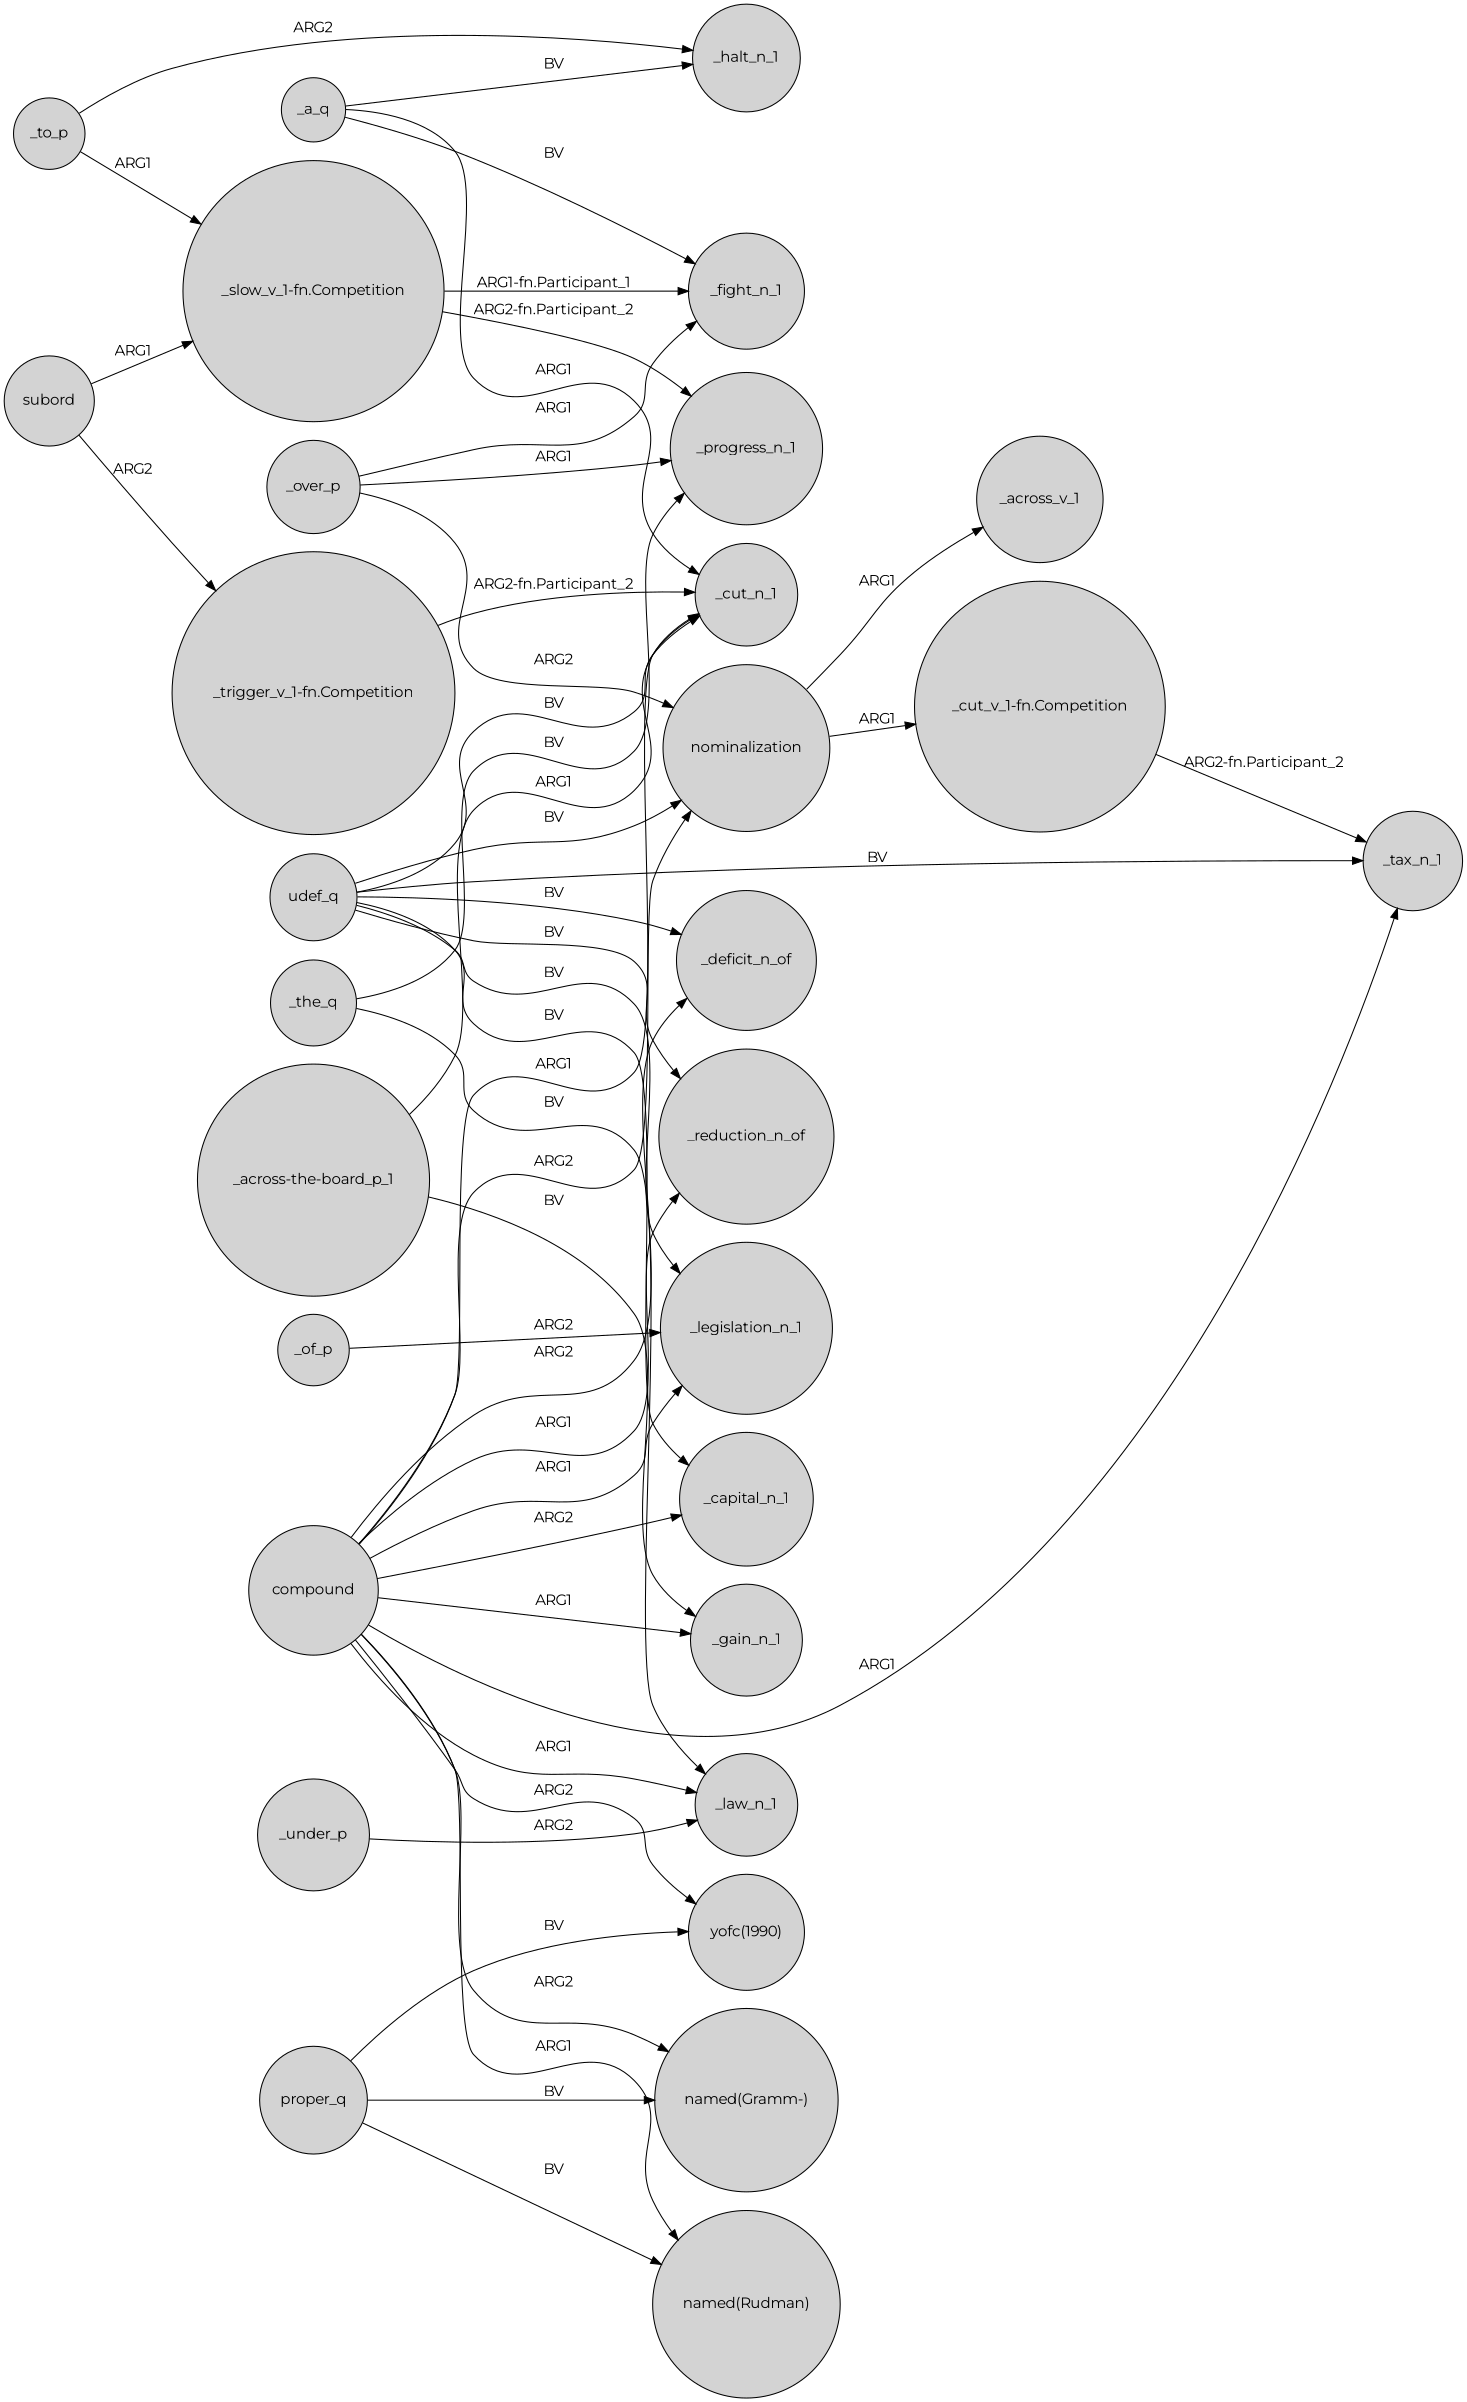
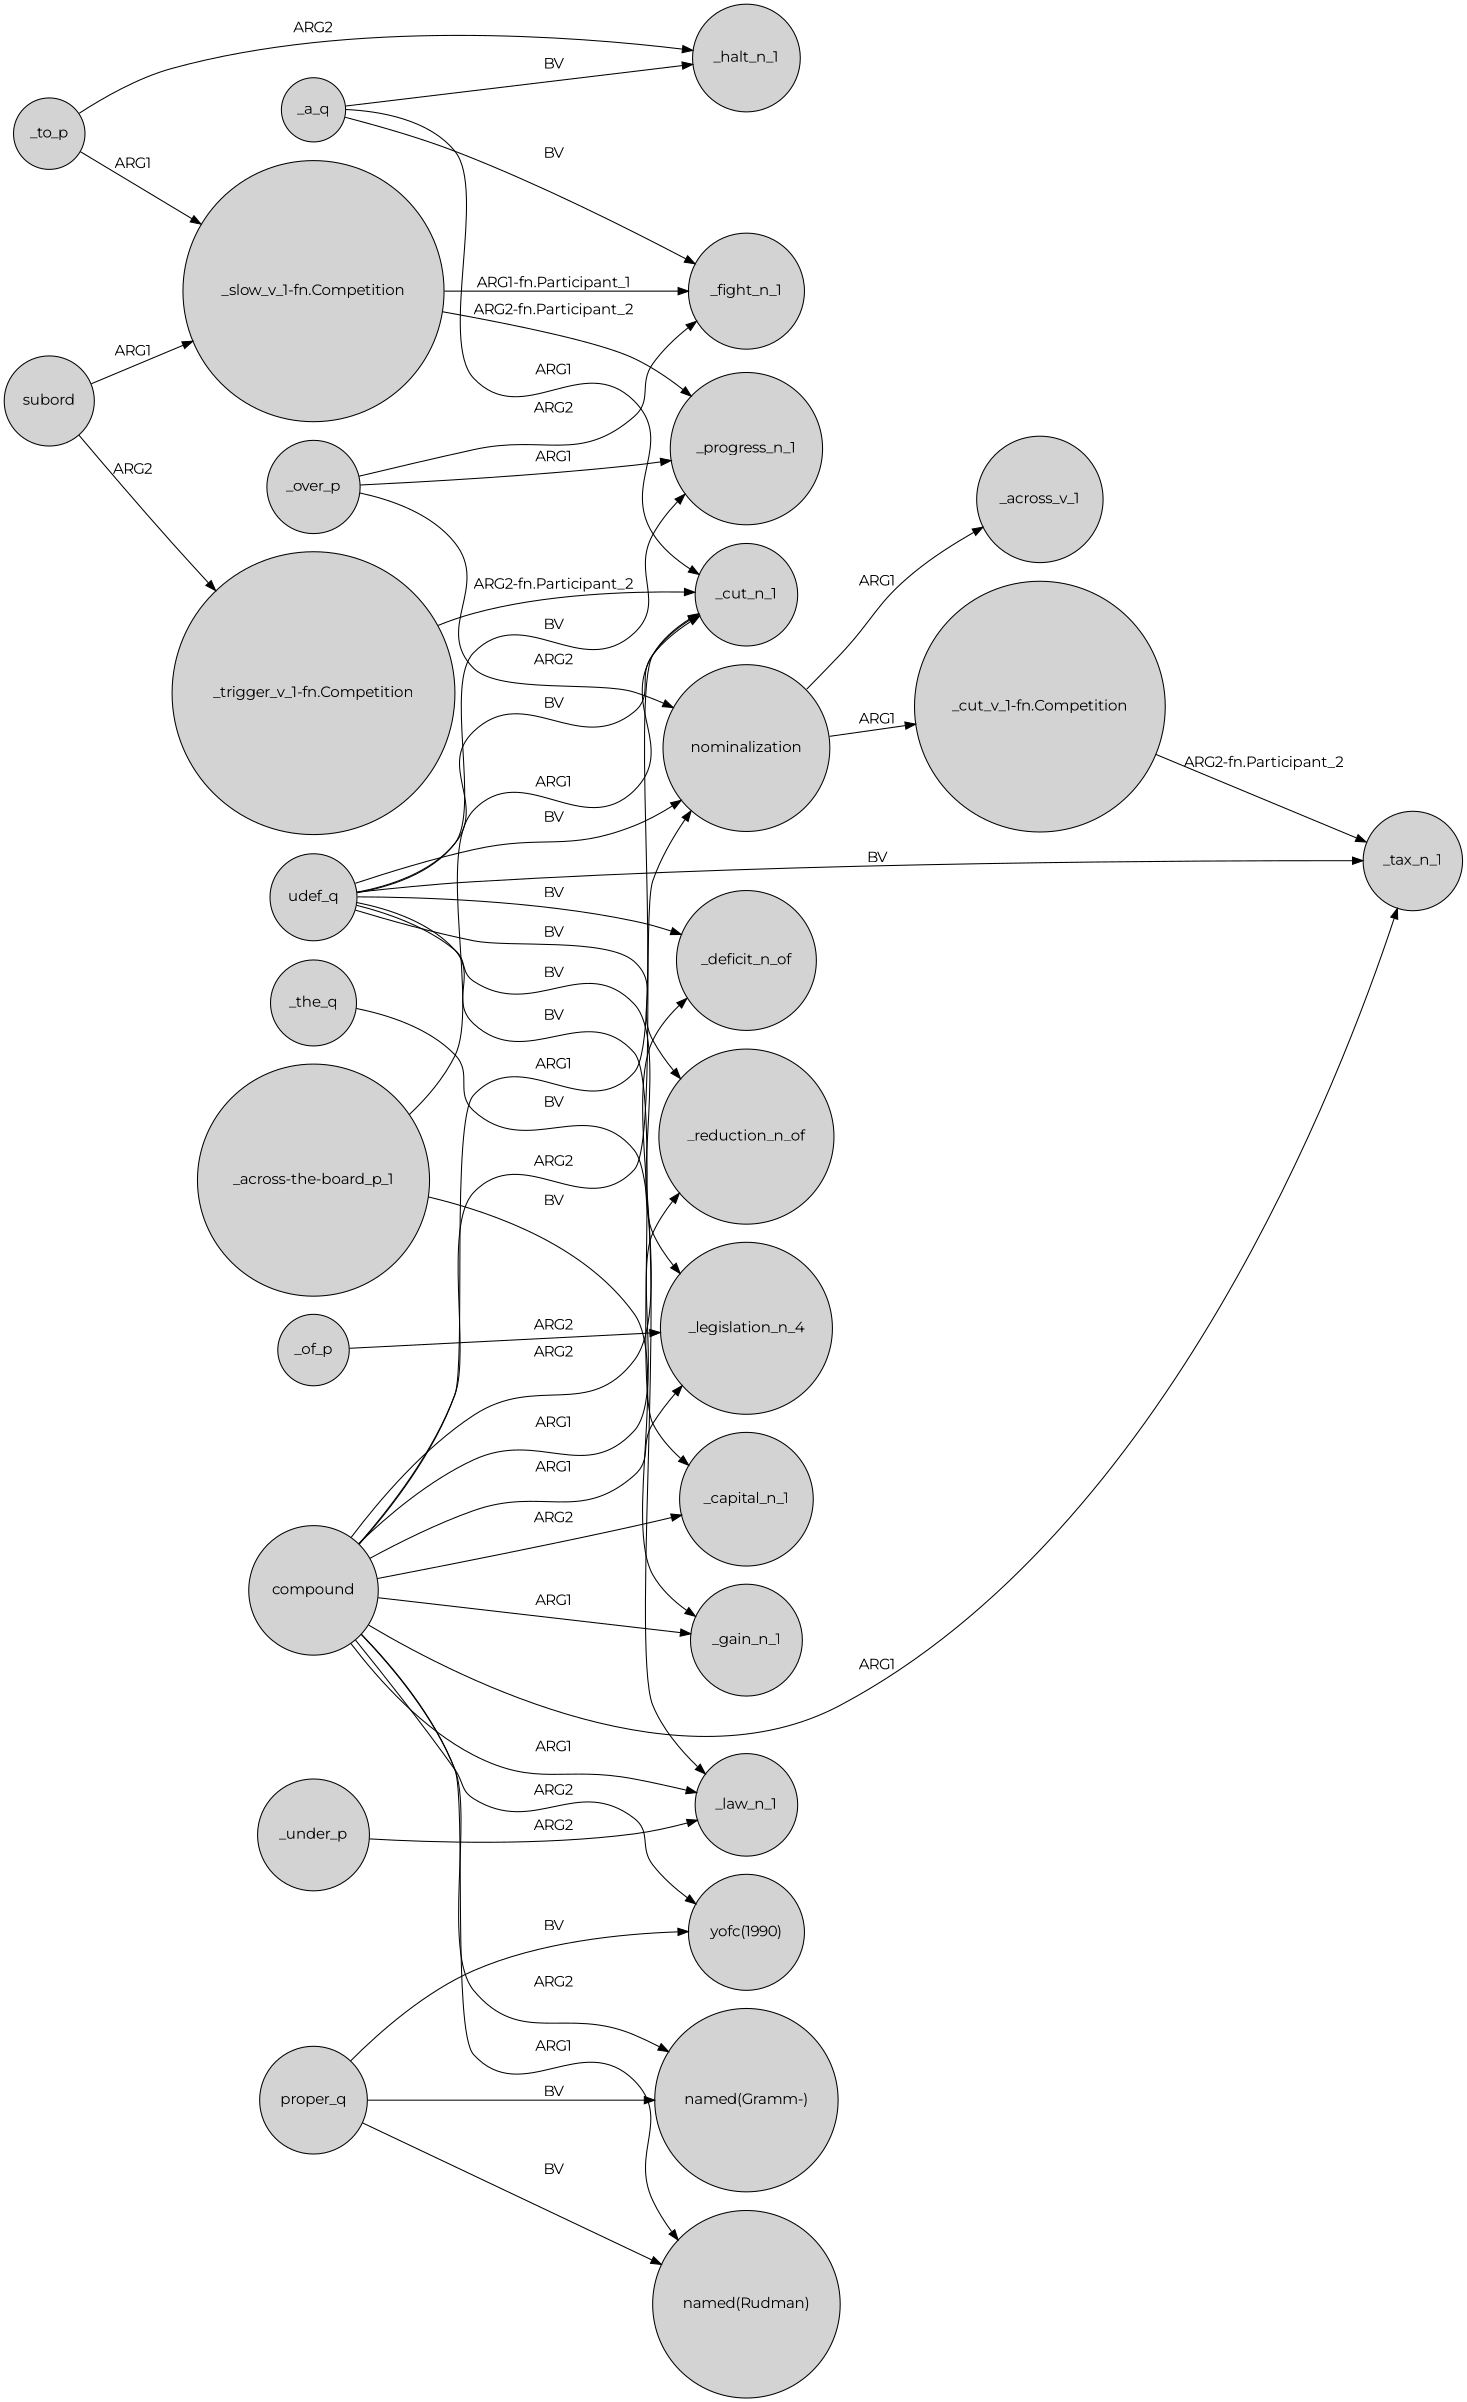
edge "_over_p" -> "_fight_n_1": label "ARG1" -> "ARG2"
edge "_the_q" -> "_progress_n_1": now "udef_q" -> "_progress_n_1"
node "_legislation_n_1": label "_legislation_n_1" -> "_legislation_n_4"
